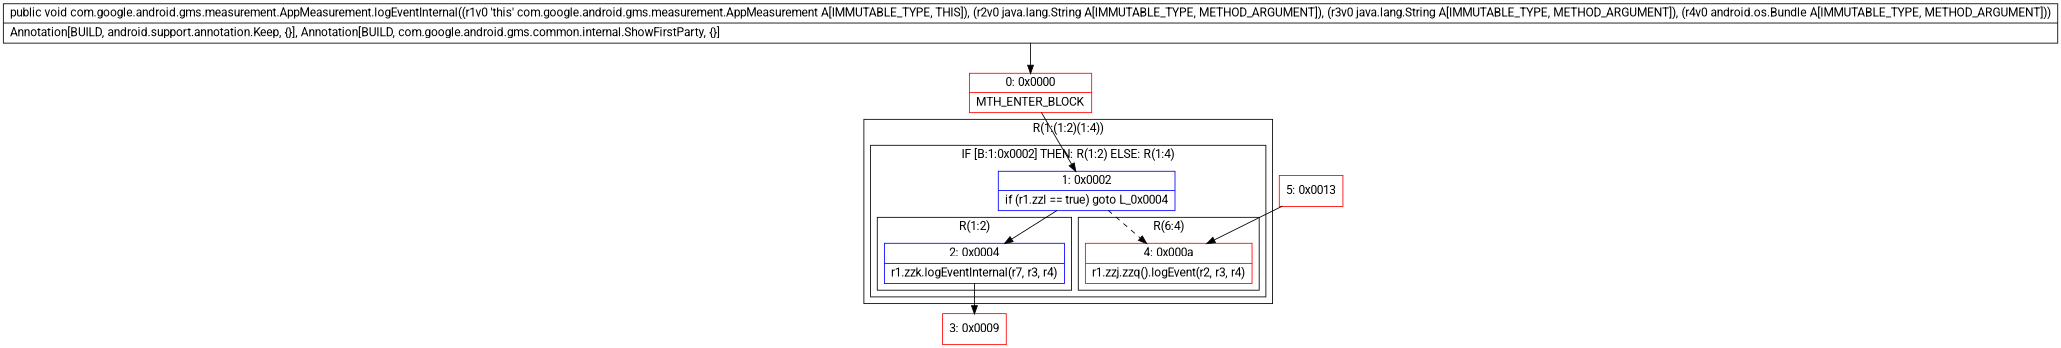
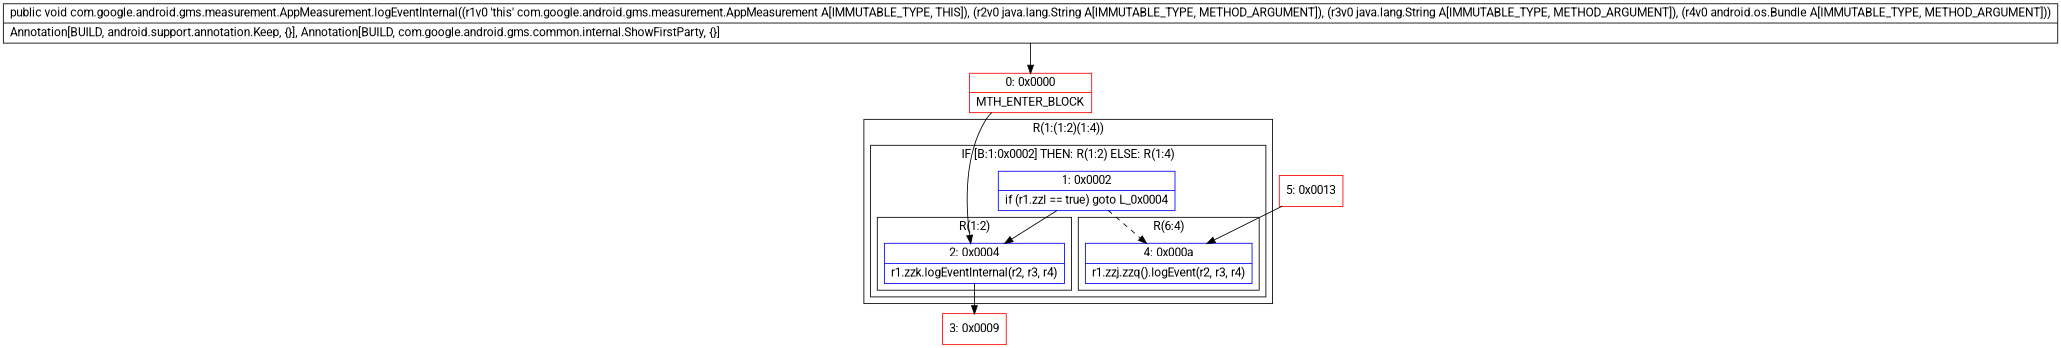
edge "0: 0x0000" -> "1: 0x0002": now "0: 0x0000" -> "2: 0x0004"
node "4: 0x000a": color red -> blue
node "2: 0x0004": text "r1.zzk.logEventInternal(r7, r3, r4)" -> "r1.zzk.logEventInternal(r2, r3, r4)"
